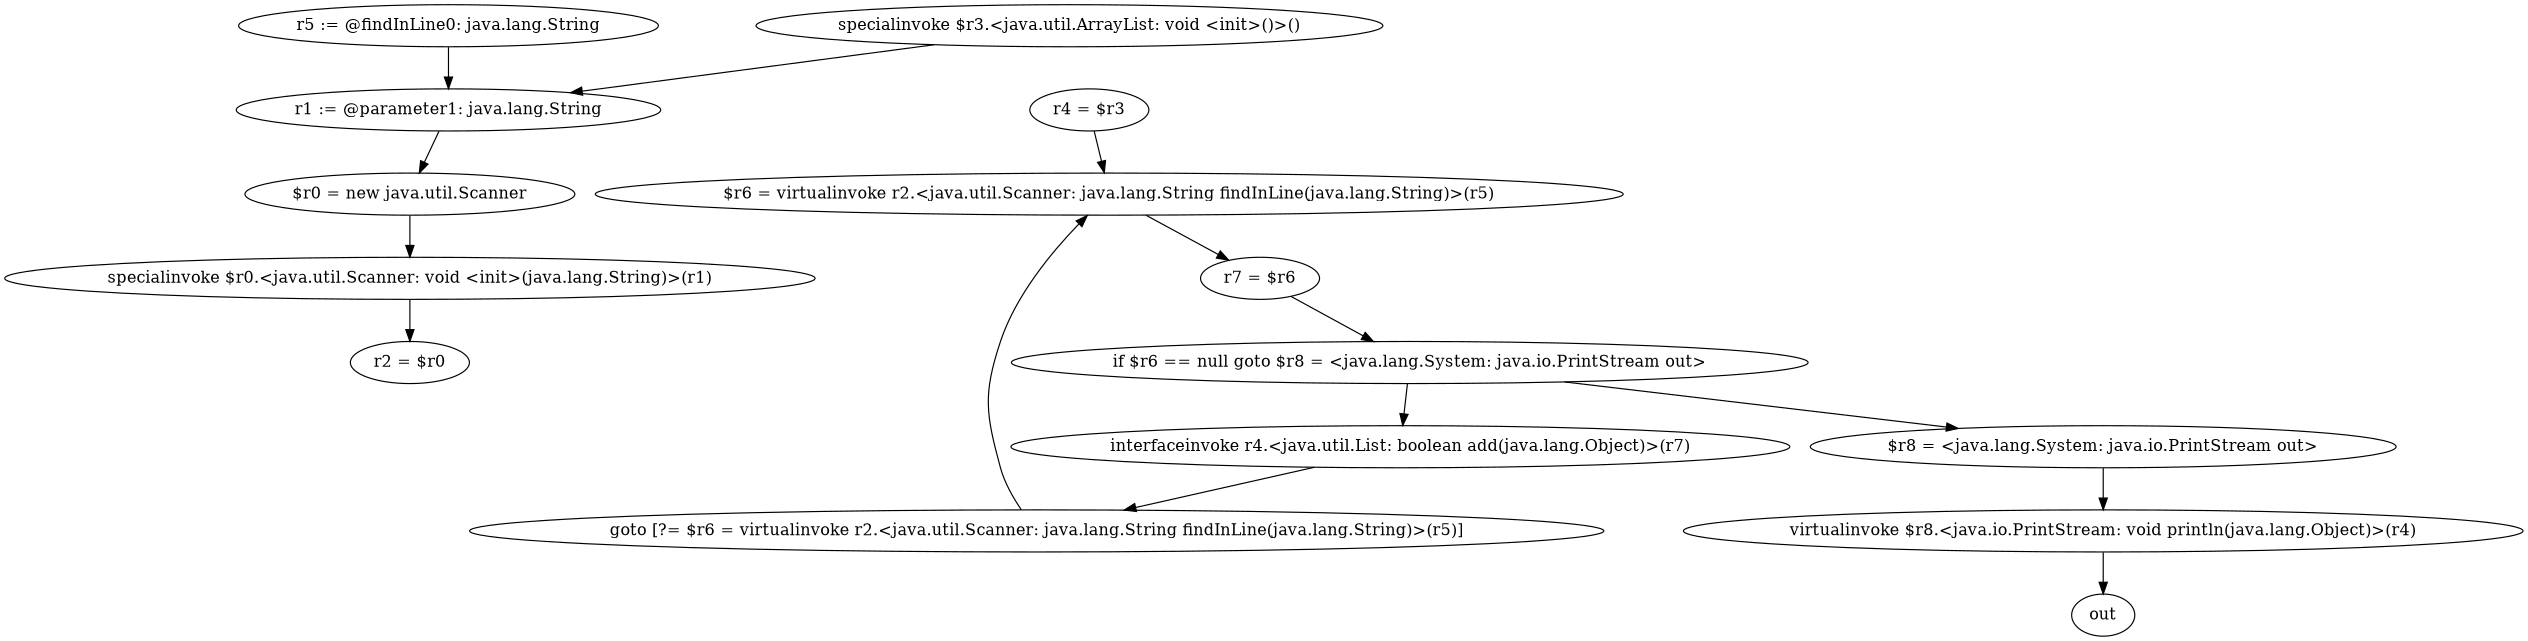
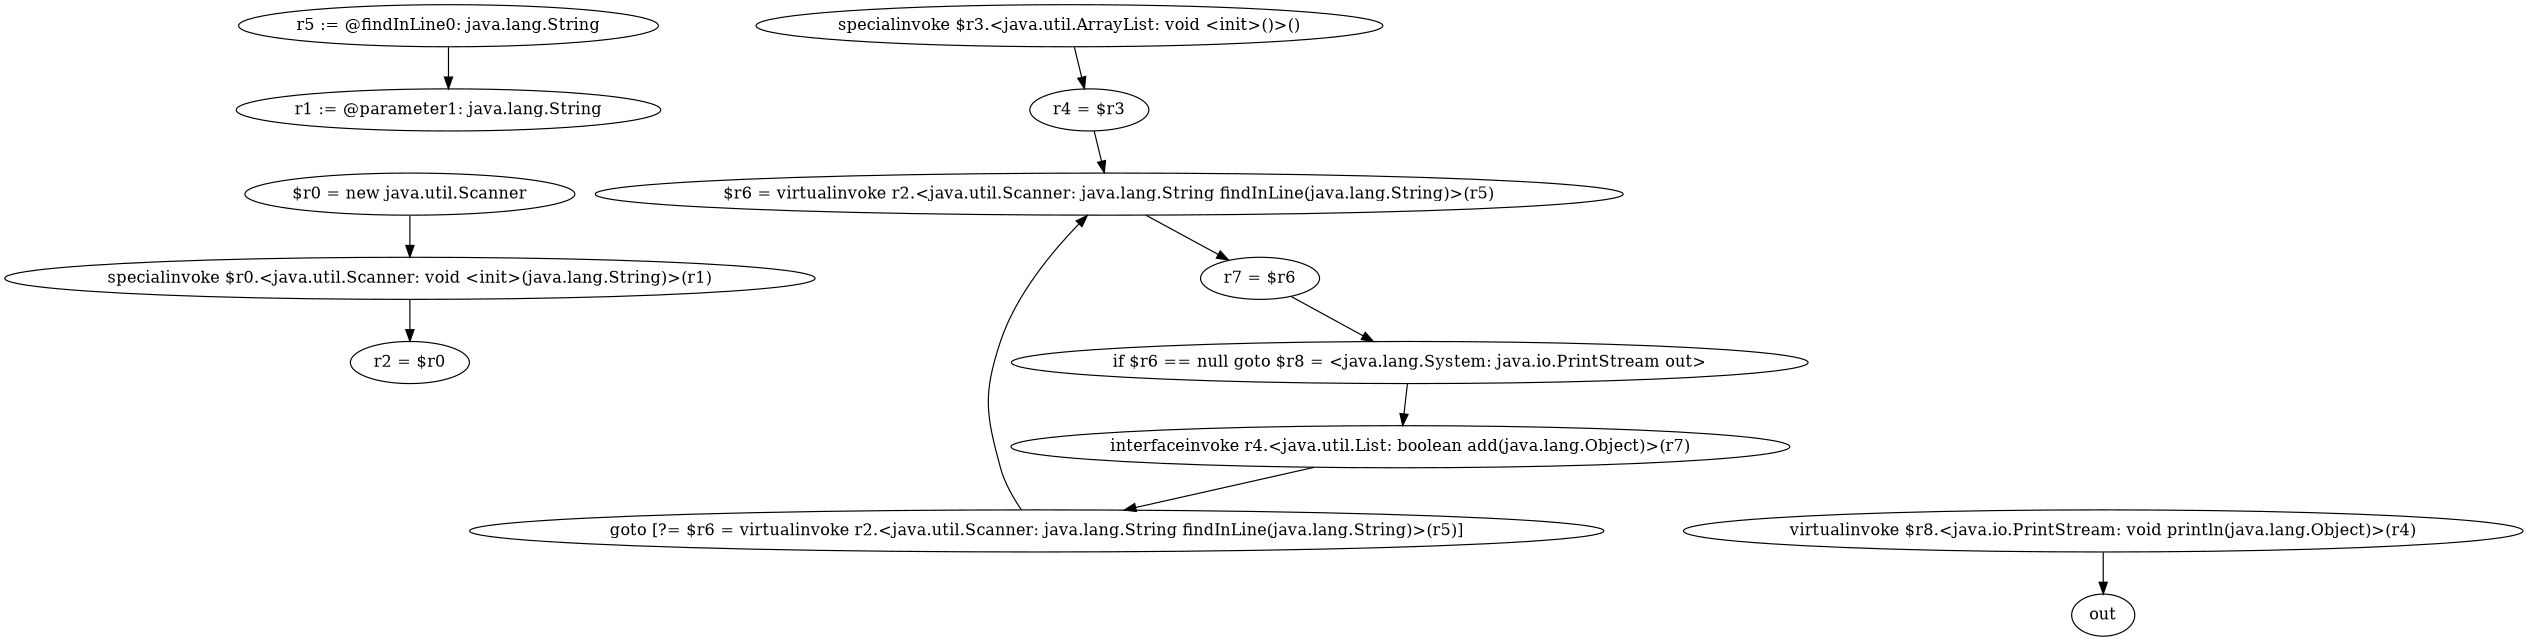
edge "specialinvoke $r3.<java.util.ArrayList: void <init>()>()" -> "r1 := @parameter1: java.lang.String": now "specialinvoke $r3.<java.util.ArrayList: void <init>()>()" -> "r4 = $r3"
edge "r1 := @parameter1: java.lang.String" -> "$r0 = new java.util.Scanner": removed
node "$r8 = <java.lang.System: java.io.PrintStream out>": removed
